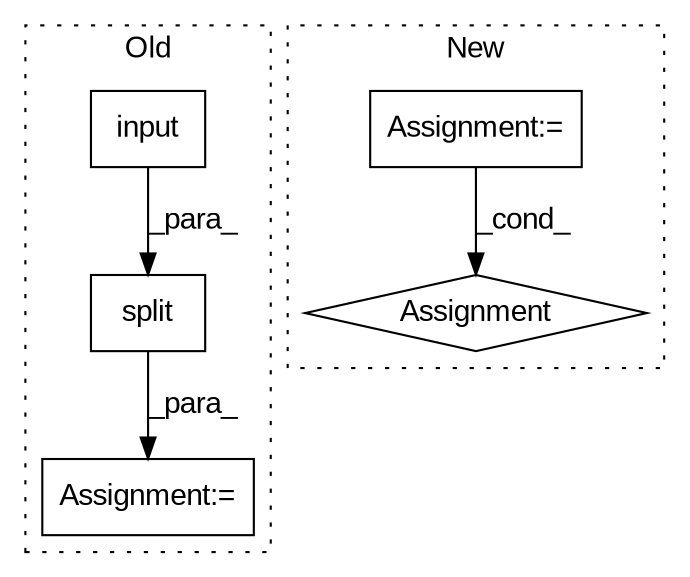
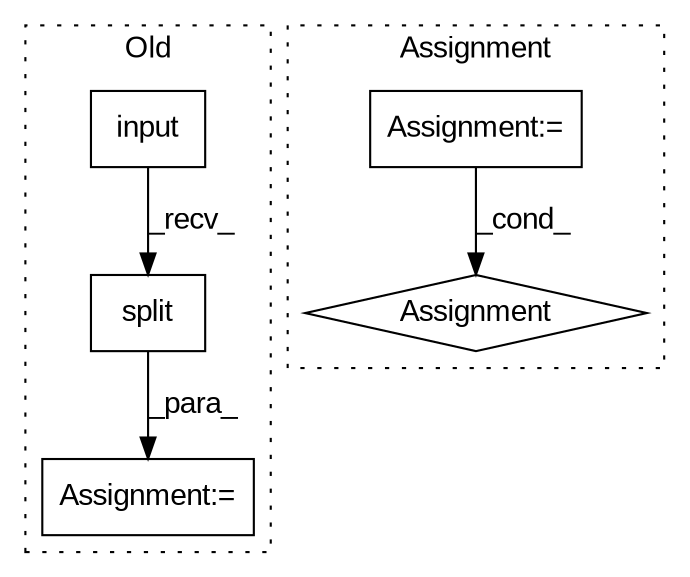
cluster "New": label "New" -> "Assignment"
edge "input" -> "split": label "_para_" -> "_recv_"
